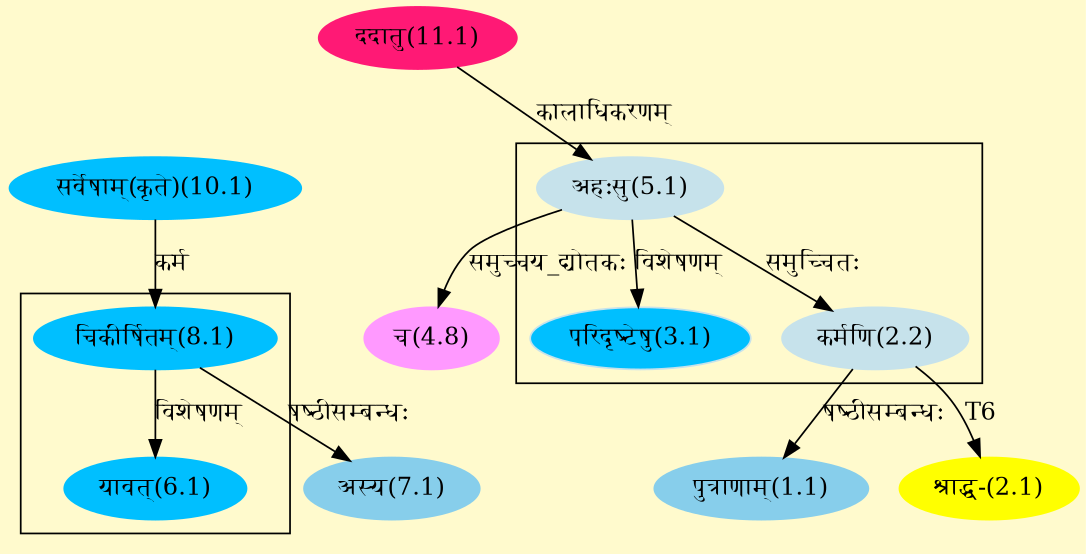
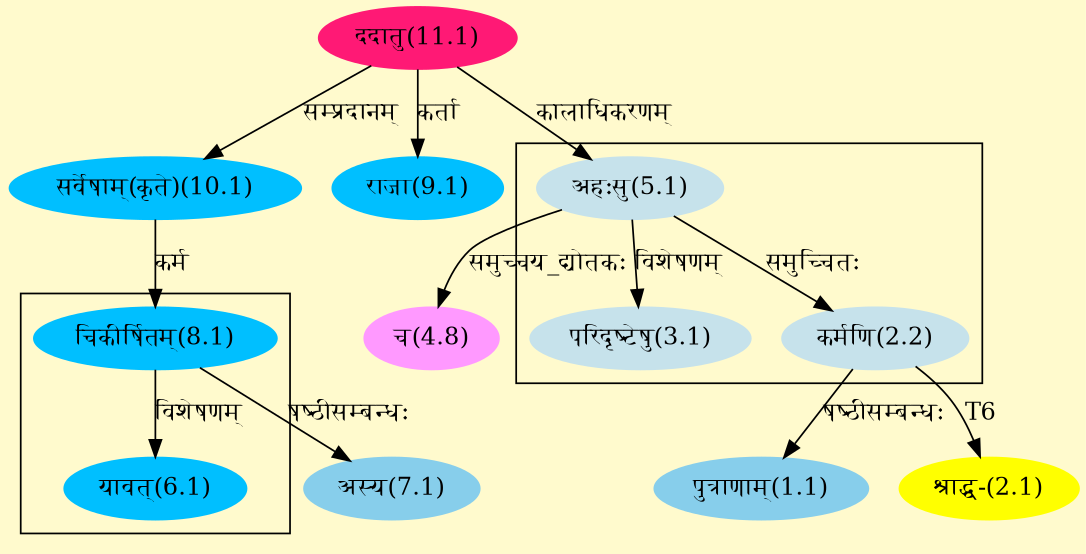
edge "ददातु(11.1)" -> "सर्वेषाम्(कृते)(10.1)": added, label "सम्प्रदानम्"
node "राजा(9.1)": added
node "परिदृष्टेषु(3.1)": fillcolor #00bfff -> #c6e2eb
